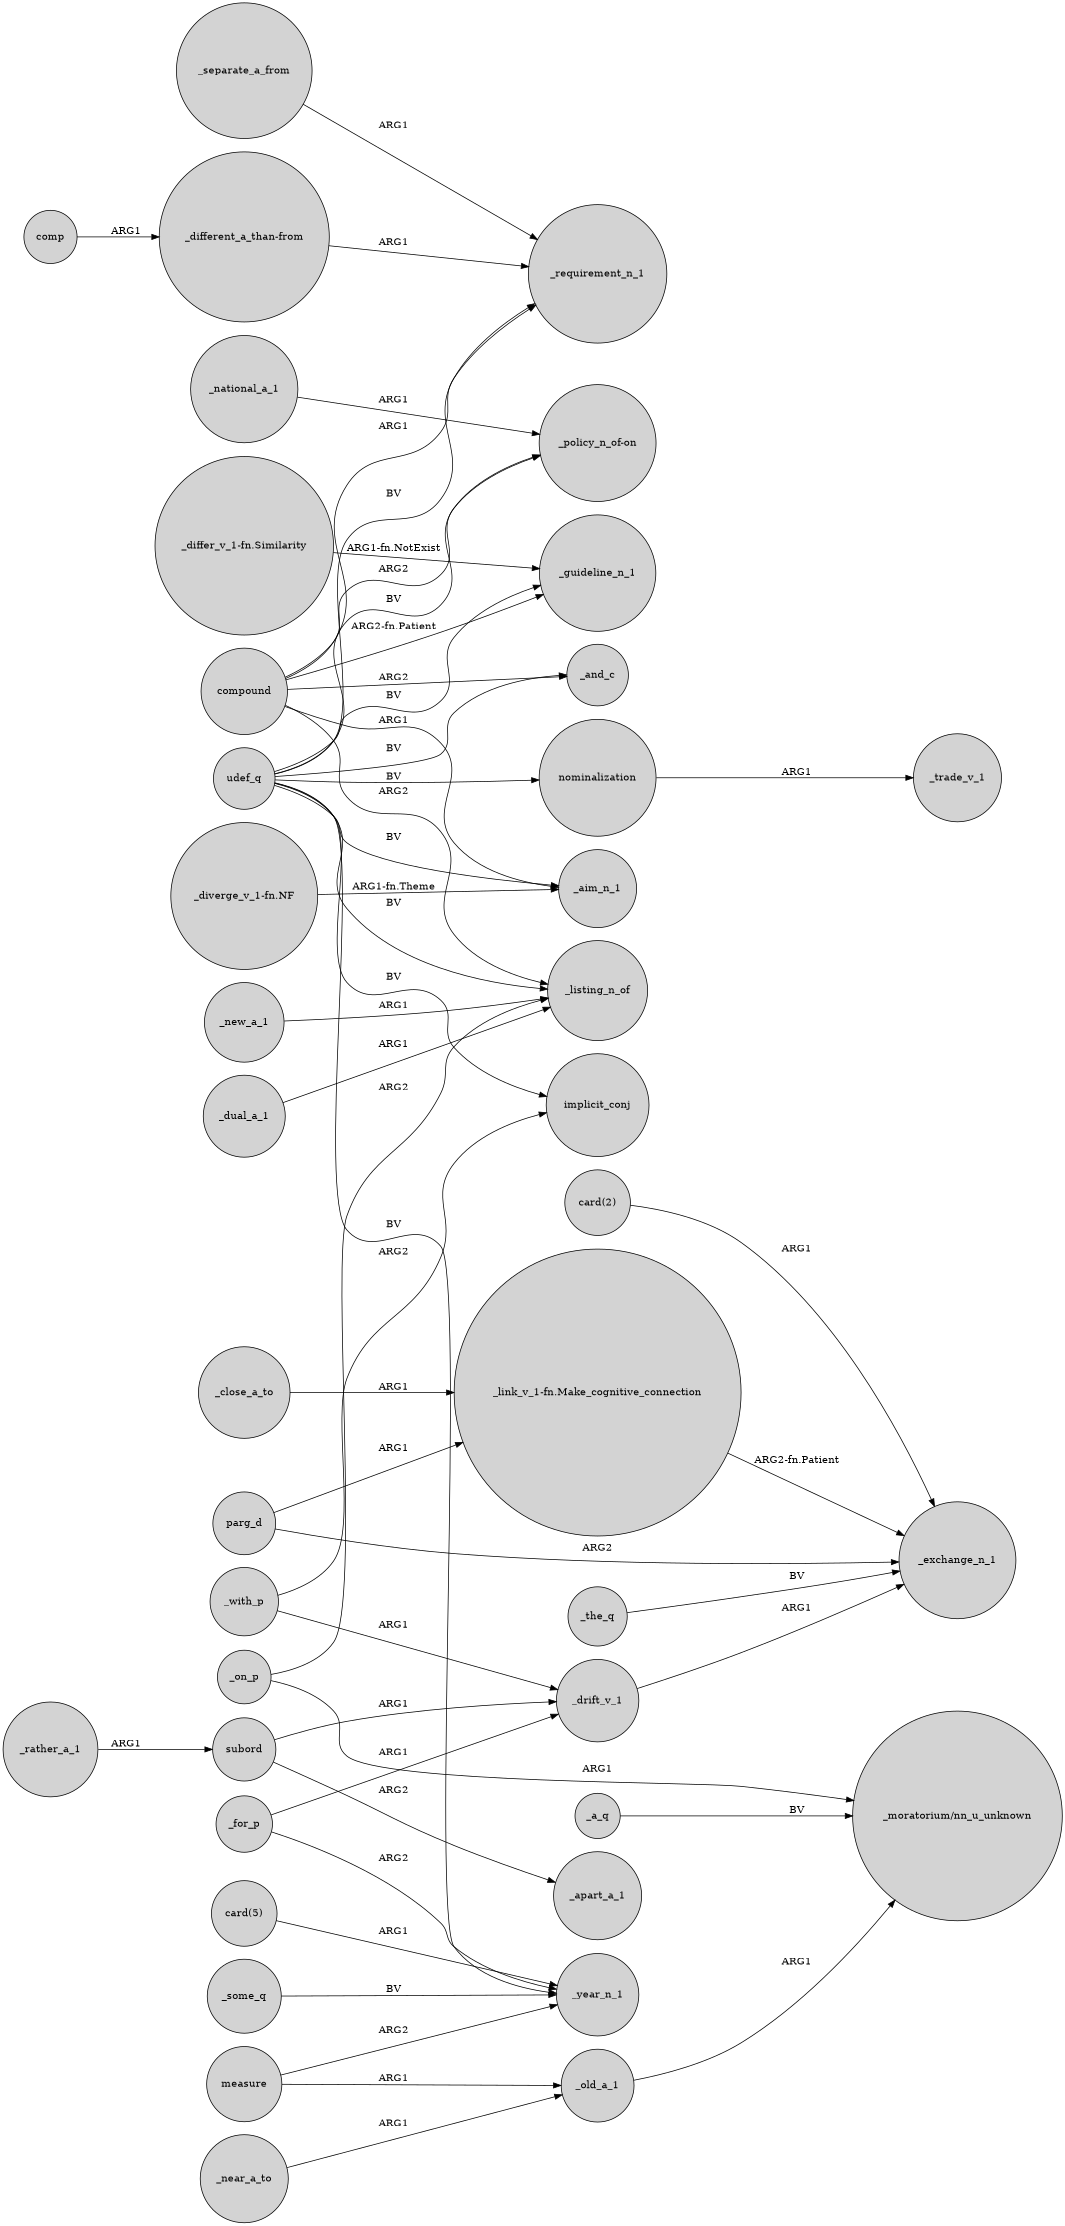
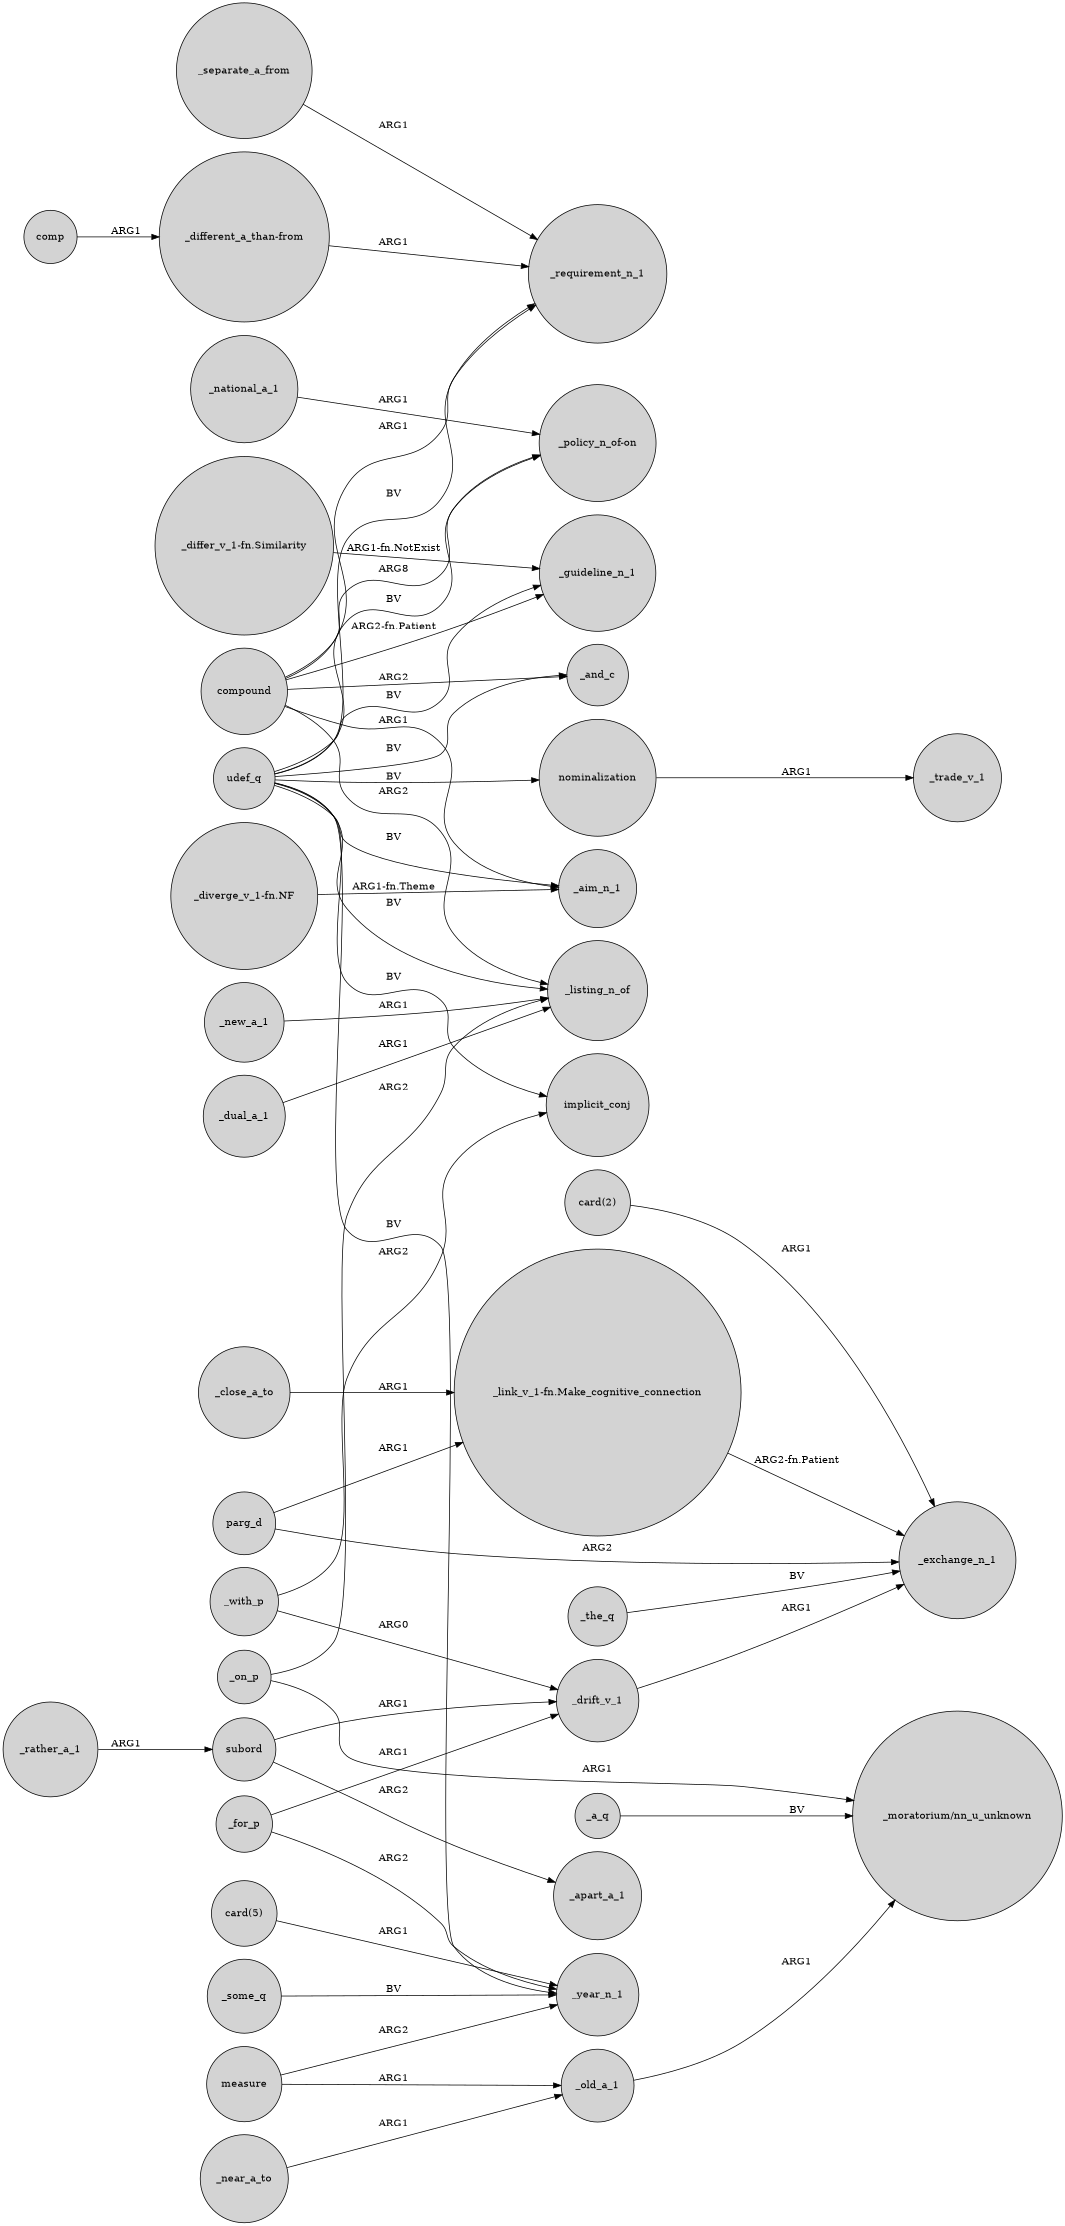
edge "compound" -> "_policy_n_of-on": label "ARG2" -> "ARG8"
edge "_with_p" -> "_drift_v_1": label "ARG1" -> "ARG0"
